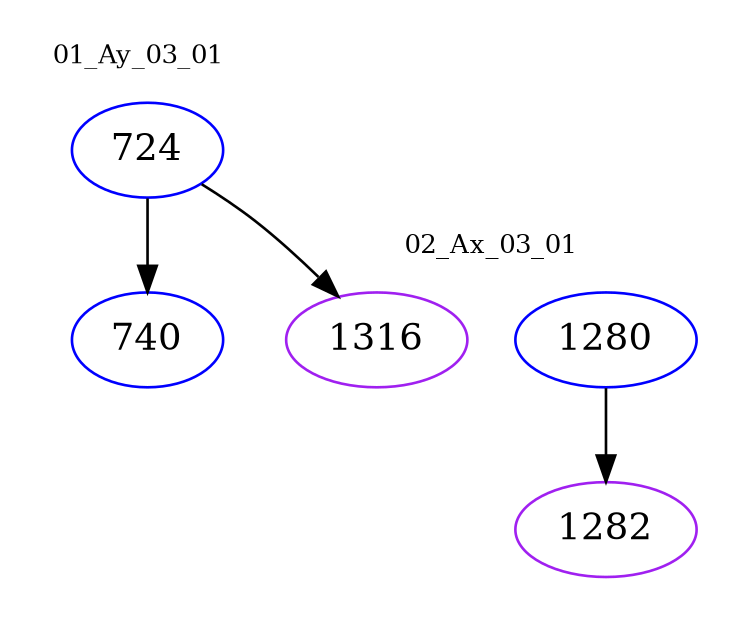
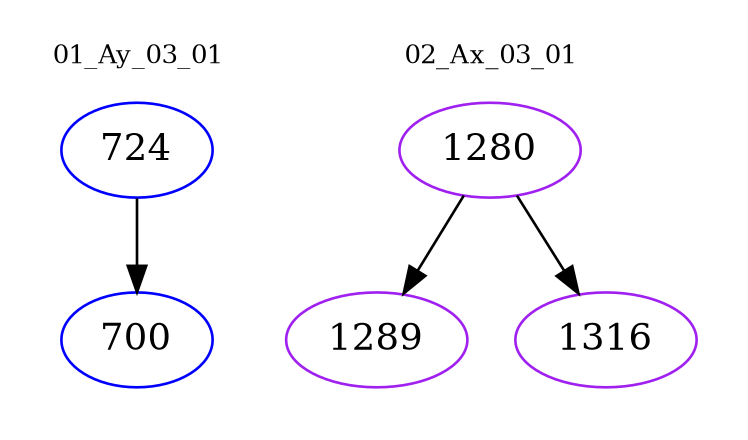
edge "724" -> "1316": now "1280" -> "1316"
node "740": label "740" -> "700"
node "1280": color blue -> purple
node "1282": label "1282" -> "1289"
